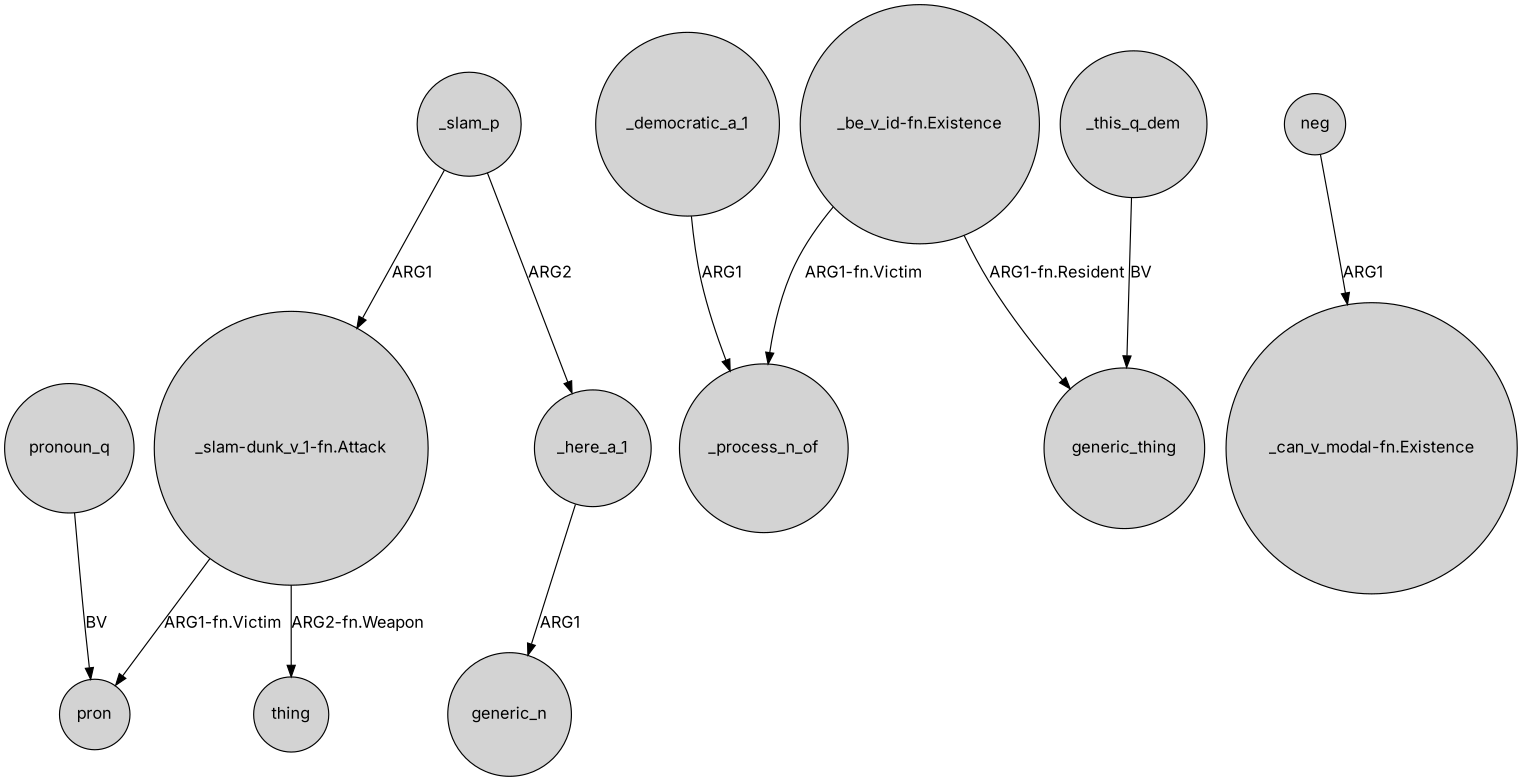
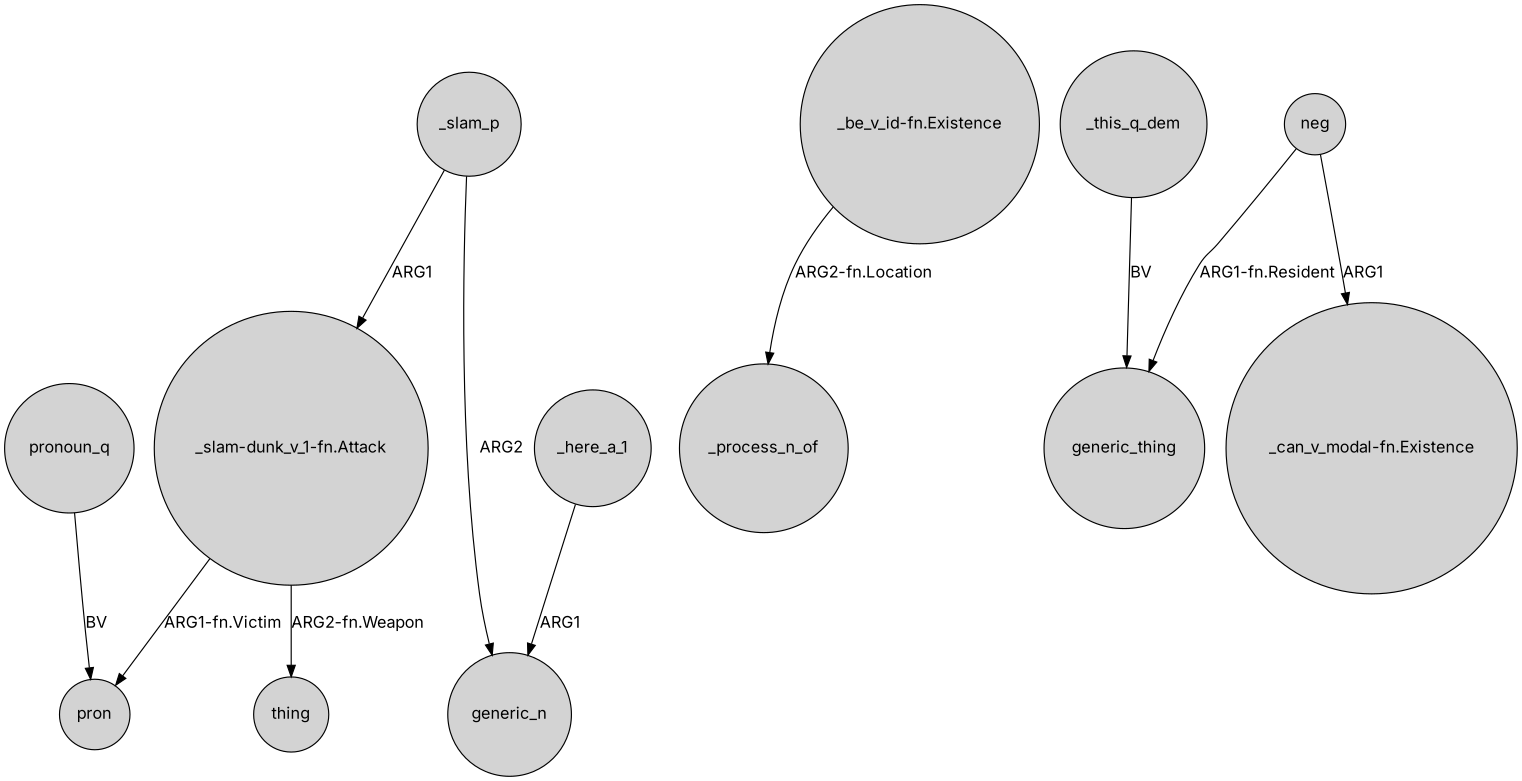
node "_democratic_a_1": removed
edge "_be_v_id-fn.Existence" -> "_process_n_of": label "ARG1-fn.Victim" -> "ARG2-fn.Location"
edge "_slam_p" -> "_here_a_1": now "_slam_p" -> "generic_n"
edge "_be_v_id-fn.Existence" -> "generic_thing": now "neg" -> "generic_thing"
